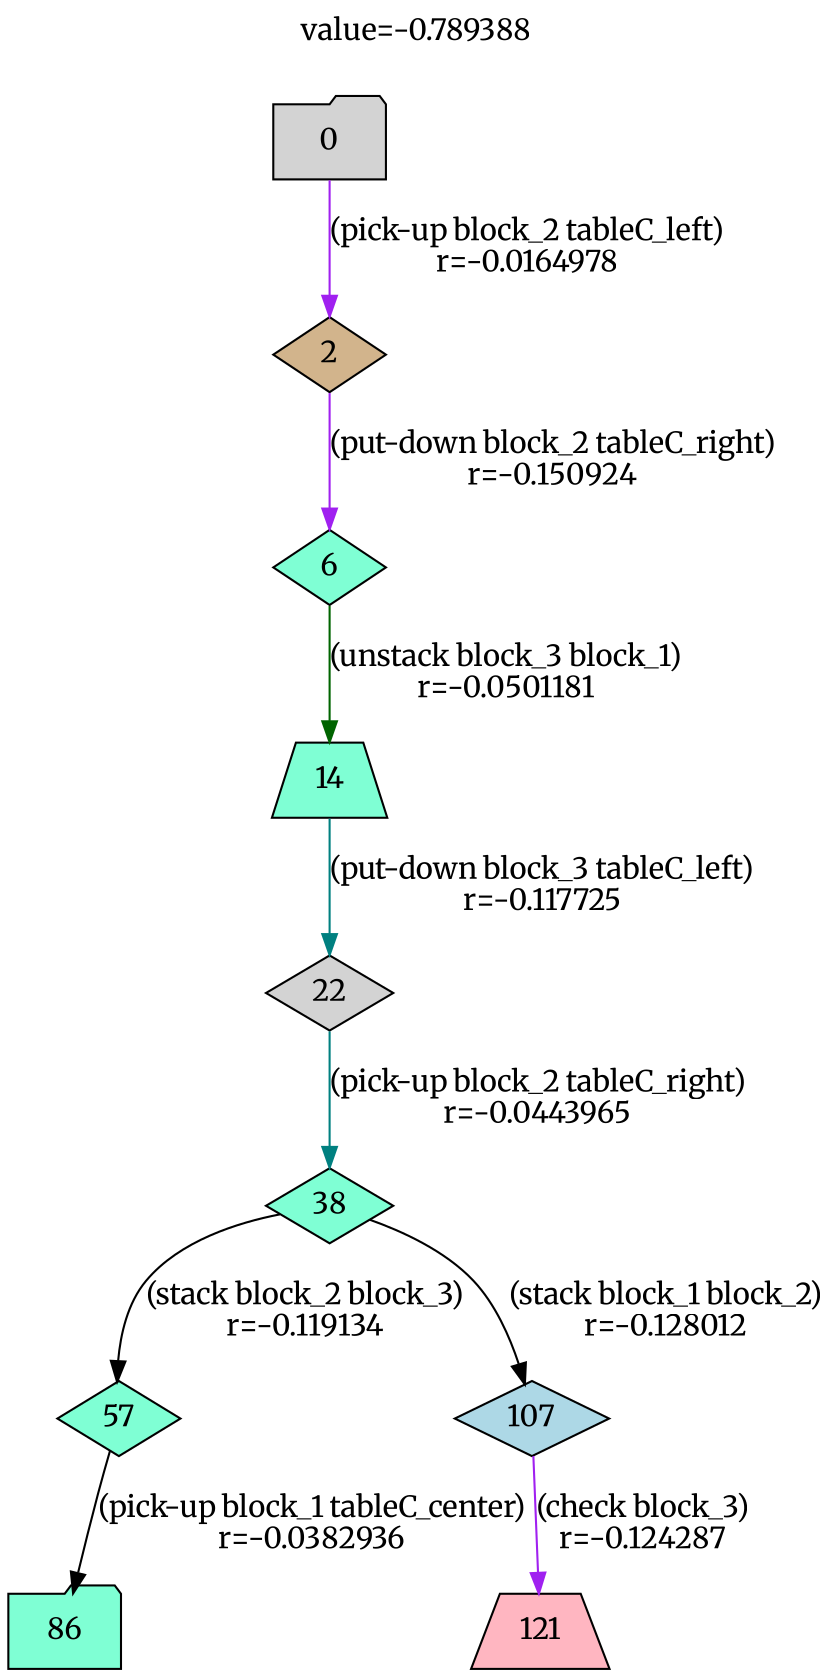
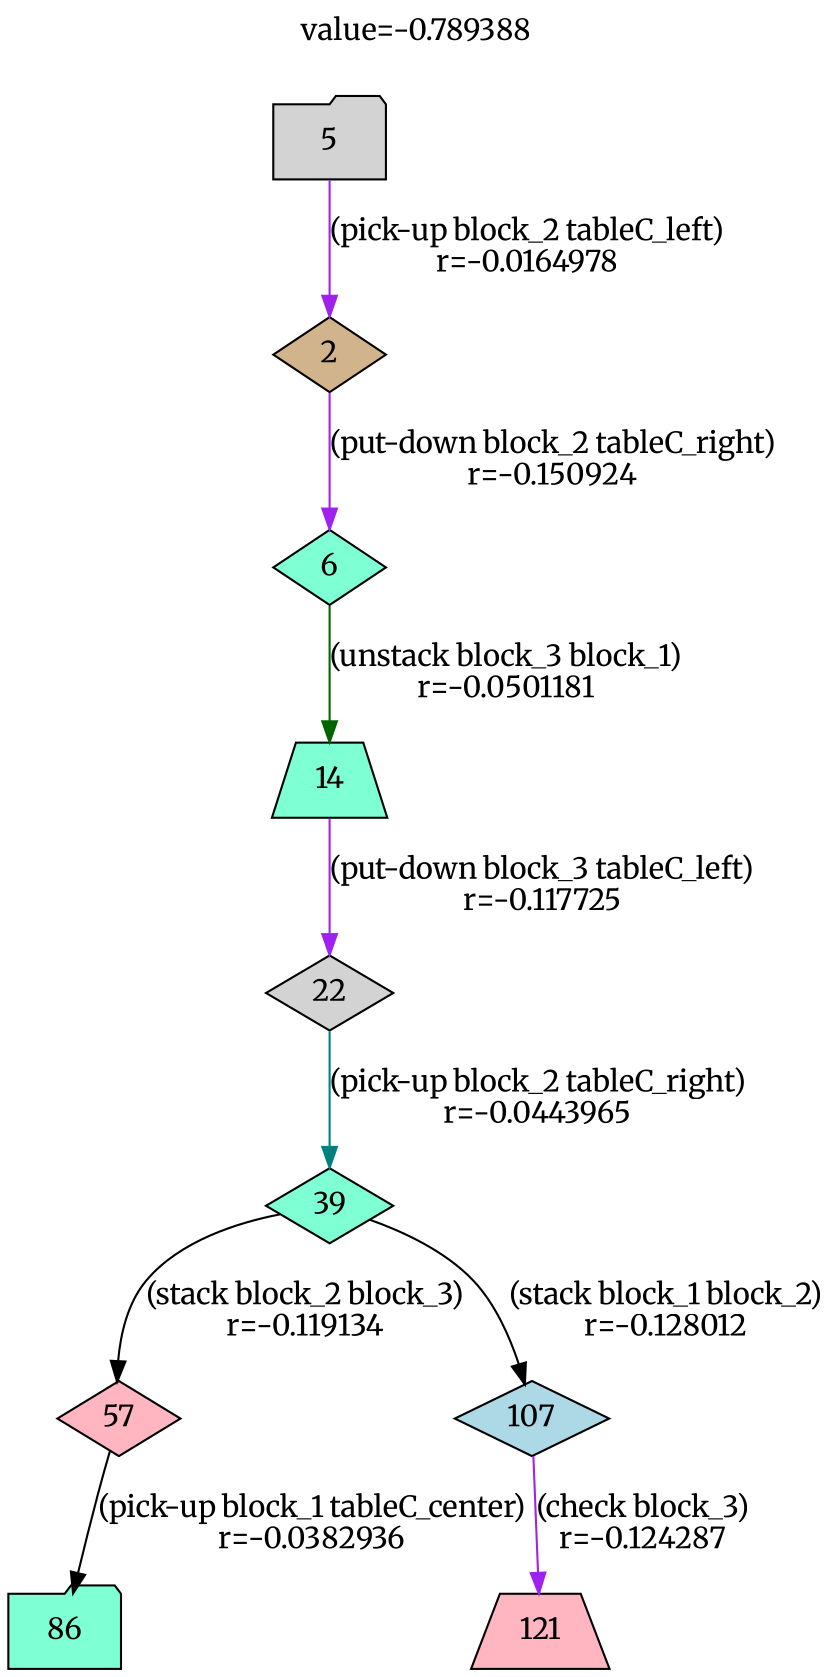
node "0": label "0" -> "5"
edge "14" -> "22": color teal -> purple
node "38": label "38" -> "39"
node "57": fillcolor aquamarine -> lightpink
